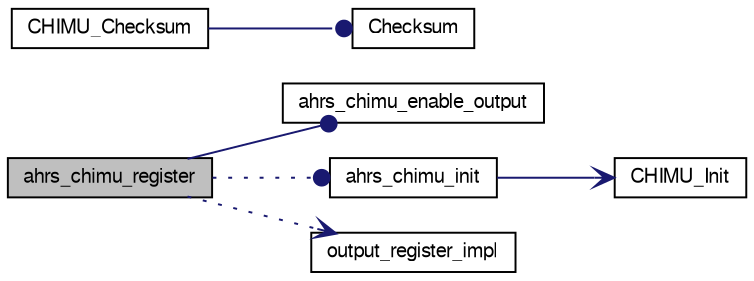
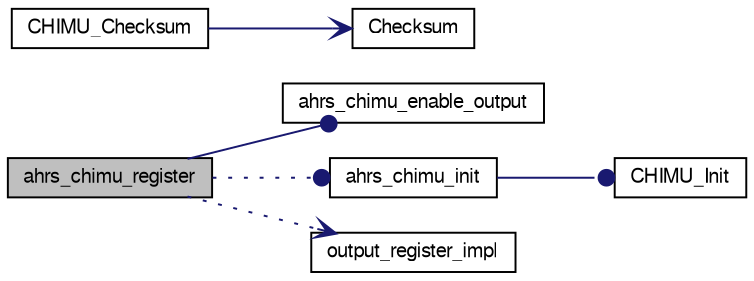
edge "CHIMU_Checksum" -> "Checksum": arrowhead dot -> vee
edge "ahrs_chimu_init" -> "CHIMU_Init": arrowhead vee -> dot
